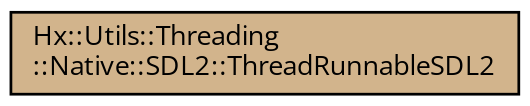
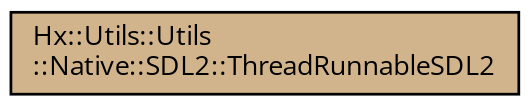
node "Hx::Utils::Threading ::Native::SDL2::ThreadRunnableSDL2": label "Hx::Utils::Threading ::Native::SDL2::ThreadRunnableSDL2" -> "Hx::Utils::Utils ::Native::SDL2::ThreadRunnableSDL2"
